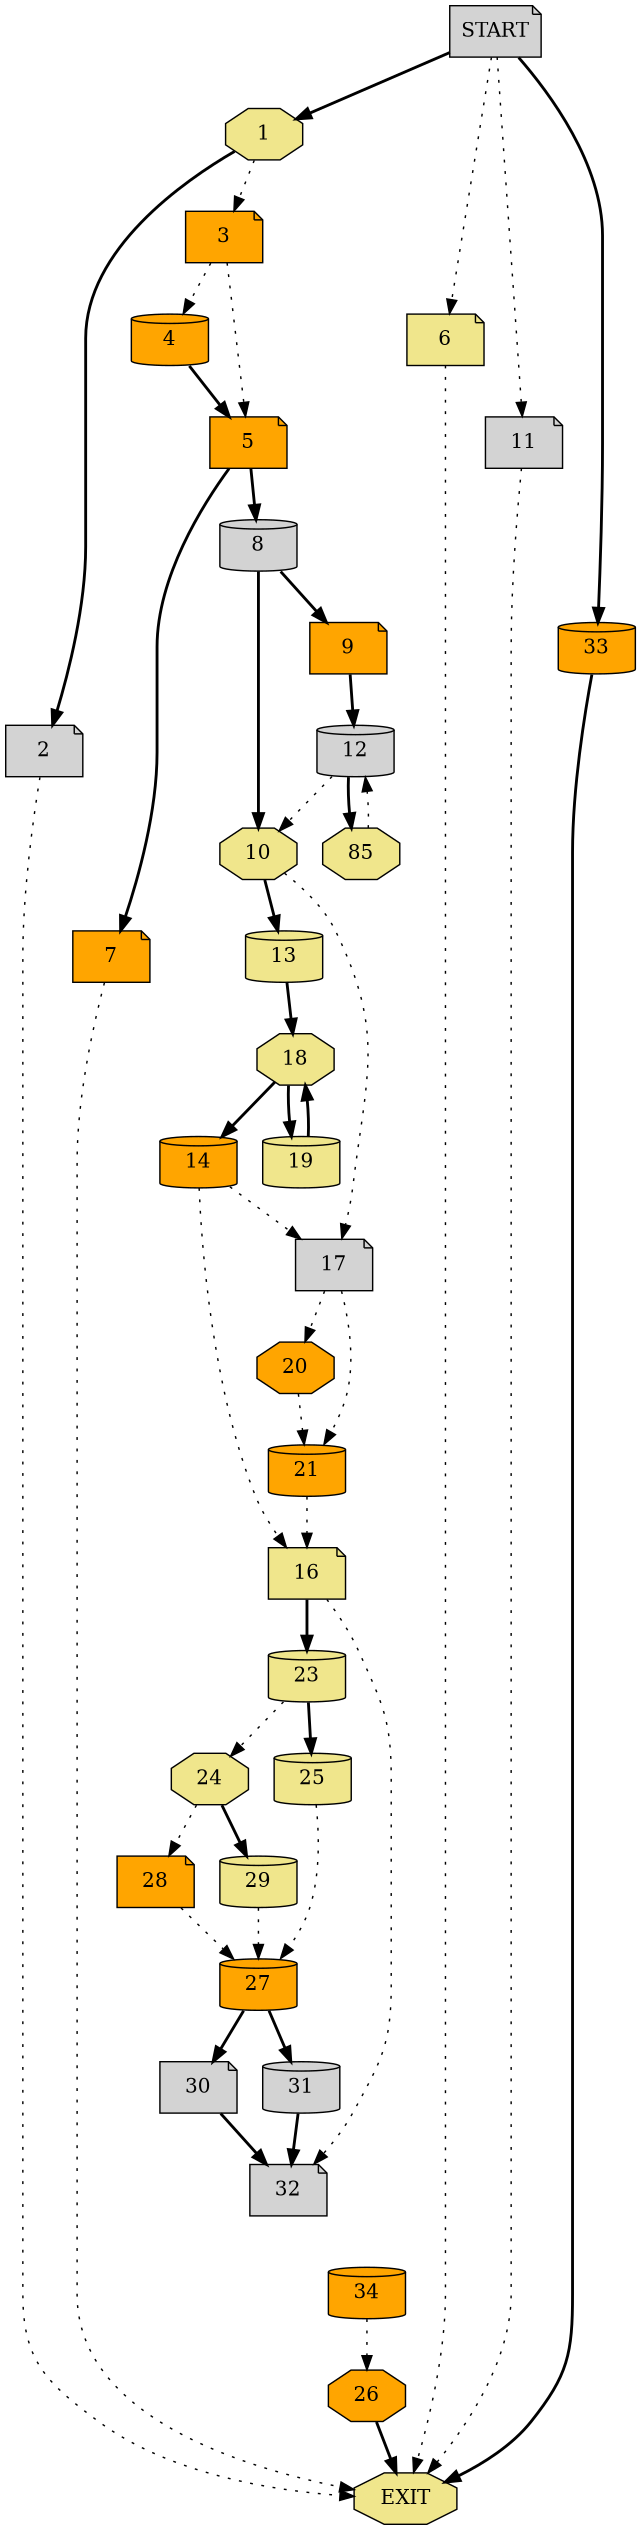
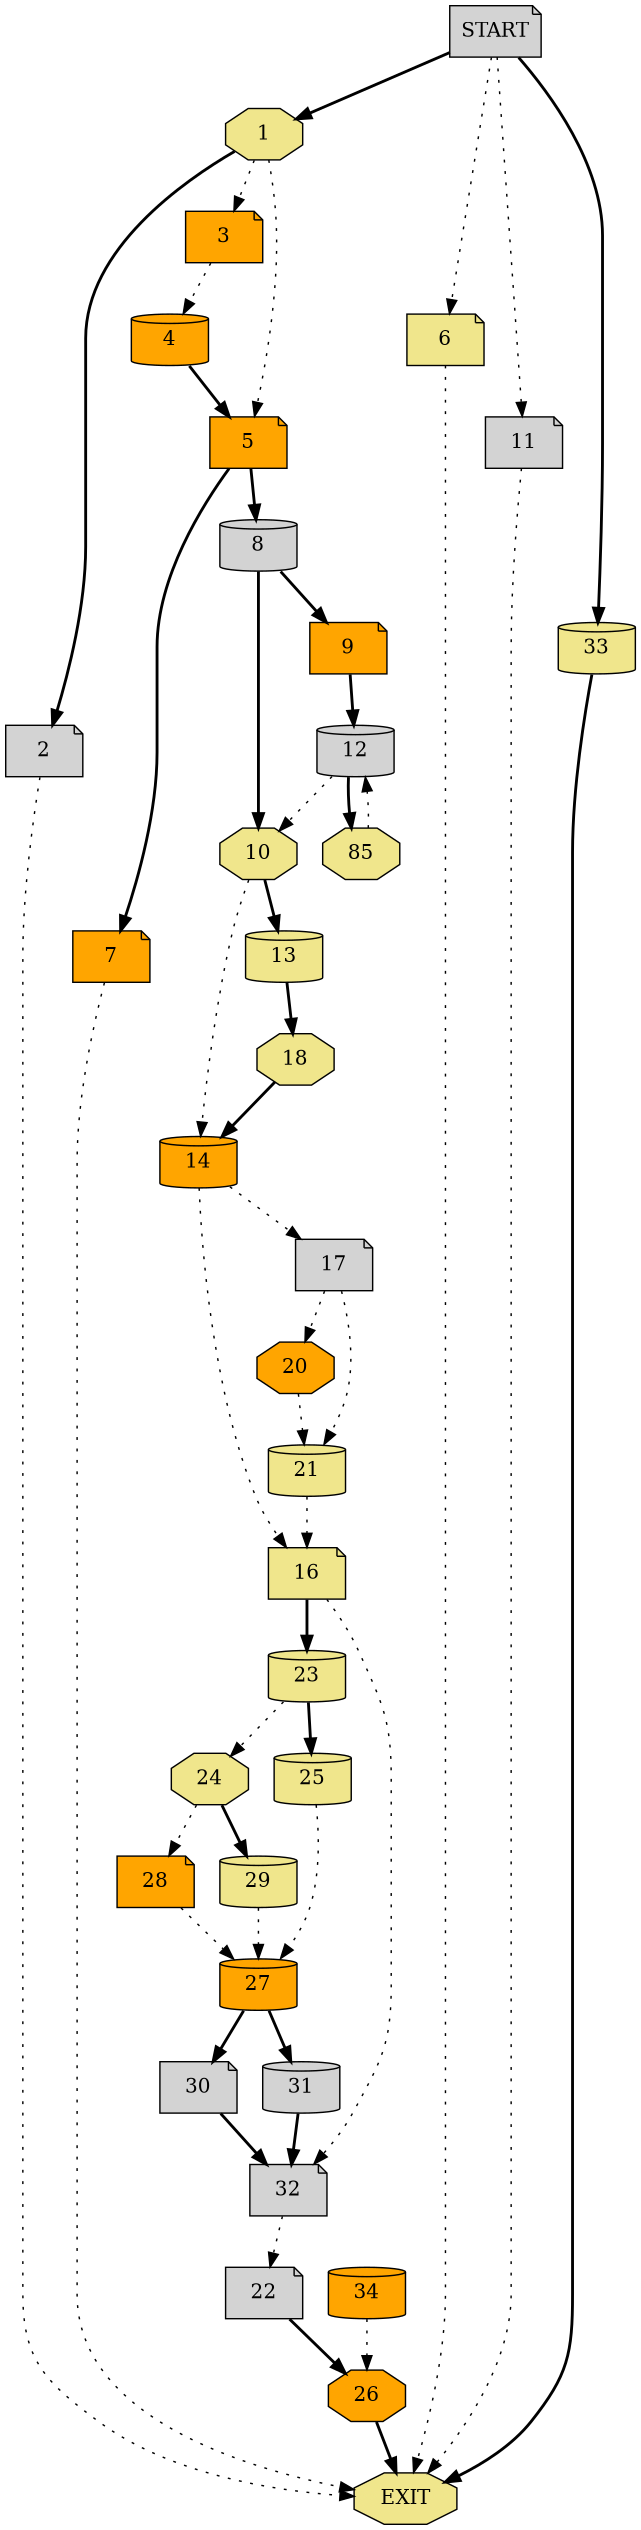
edge "3" -> "5": now "1" -> "5"
node "33": fillcolor orange -> khaki
edge "10" -> "17": now "10" -> "14"
node "19": removed
node "21": fillcolor orange -> khaki
node "22": added
